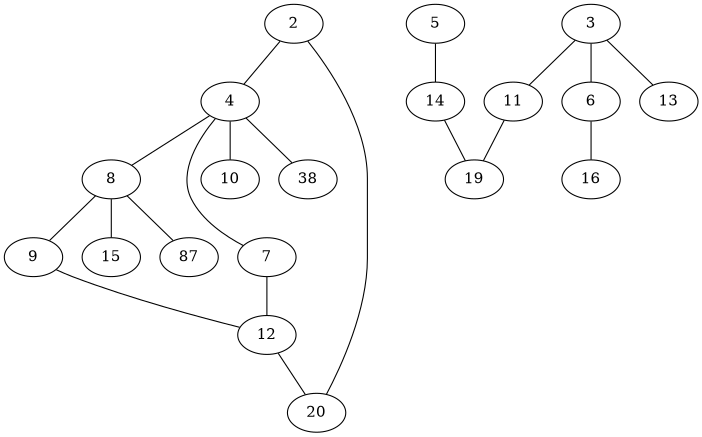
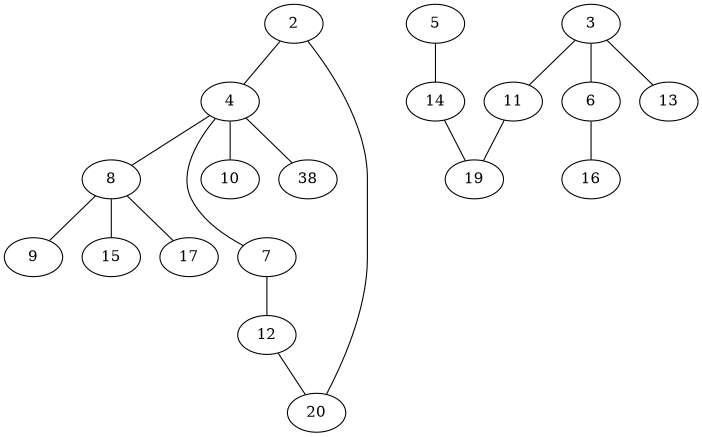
node "87": label "87" -> "17"
edge "9" -- "12": removed
